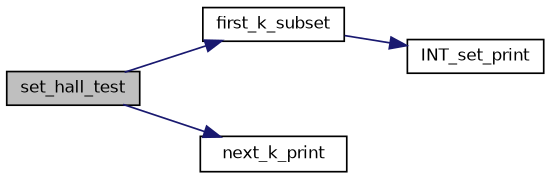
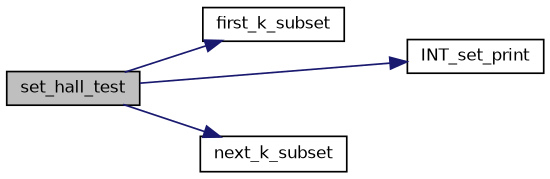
edge "first_k_subset" -> "INT_set_print": now "set_hall_test" -> "INT_set_print"
node "next_k_print": label "next_k_print" -> "next_k_subset"
